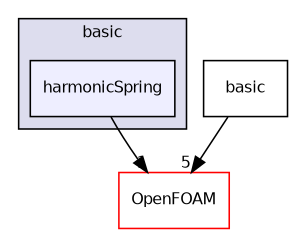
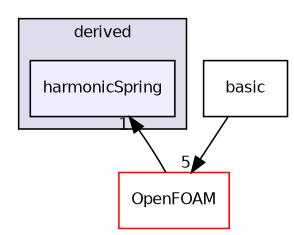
cluster "basic": label "basic" -> "derived"
edge "harmonicSpring" -> "OpenFOAM": reversed
